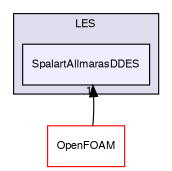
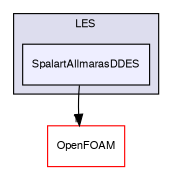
edge "OpenFOAM" -> "SpalartAllmarasDDES": reversed
